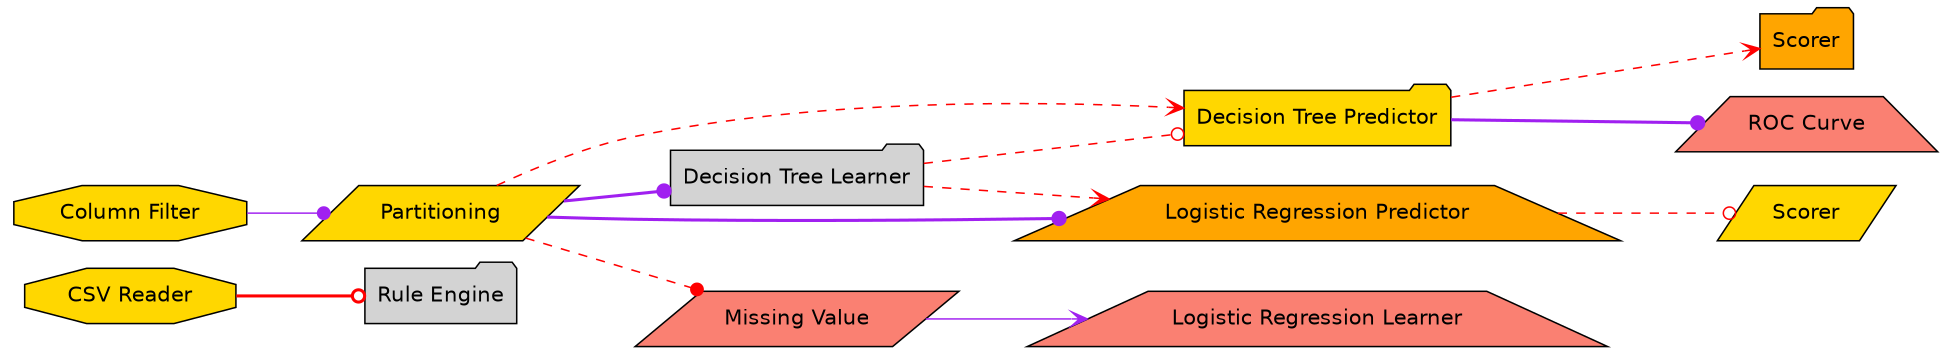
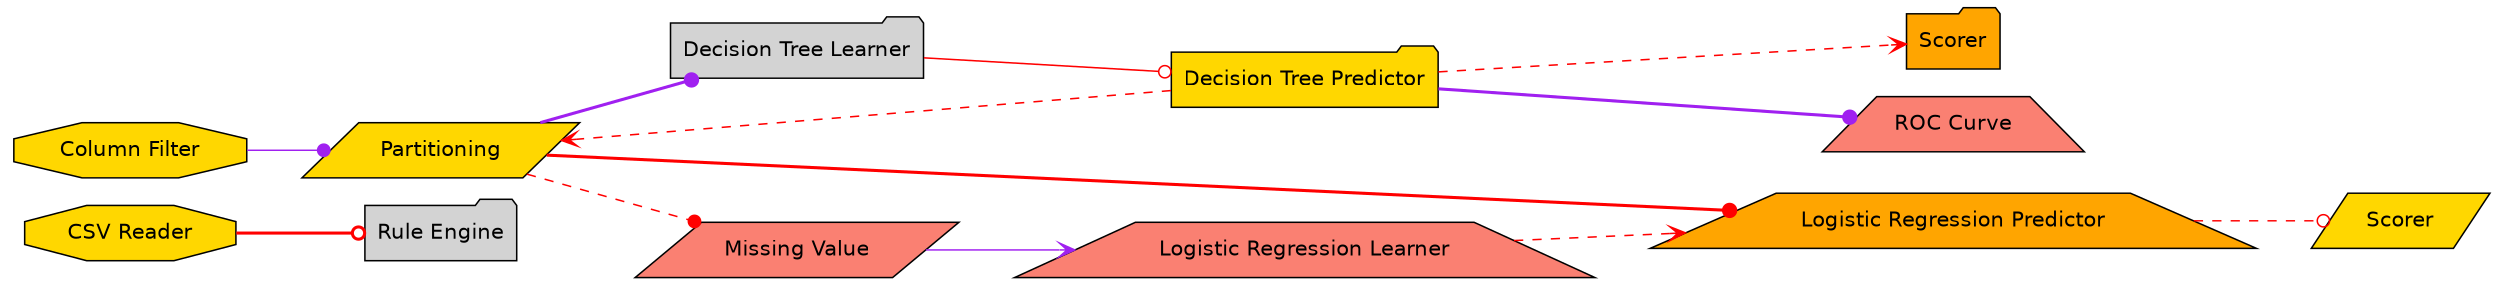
edge "Partitioning" -> "Decision Tree Predictor": reversed
edge "Decision Tree Learner" -> "Decision Tree Predictor": style dashed -> solid
edge "Decision Tree Learner" -> "Logistic Regression Predictor": now "Logistic Regression Learner" -> "Logistic Regression Predictor"
edge "Partitioning" -> "Logistic Regression Predictor": color purple -> red
